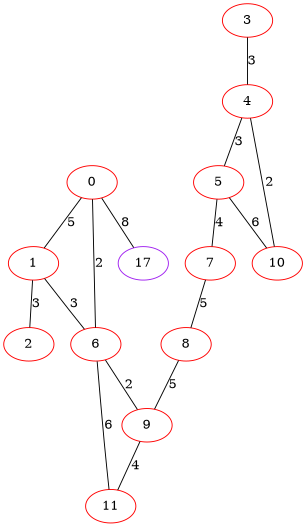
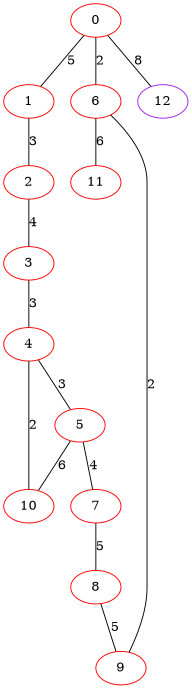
edge "2" -- "3": added, label "4"
node "17": label "17" -> "12"
edge "1" -- "6": removed, label "3"
edge "9" -- "11": removed, label "4"
